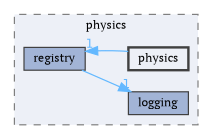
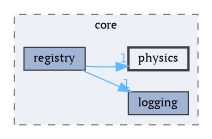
cluster "physics": label "physics" -> "core"
edge "physics" -> "registry": reversed
